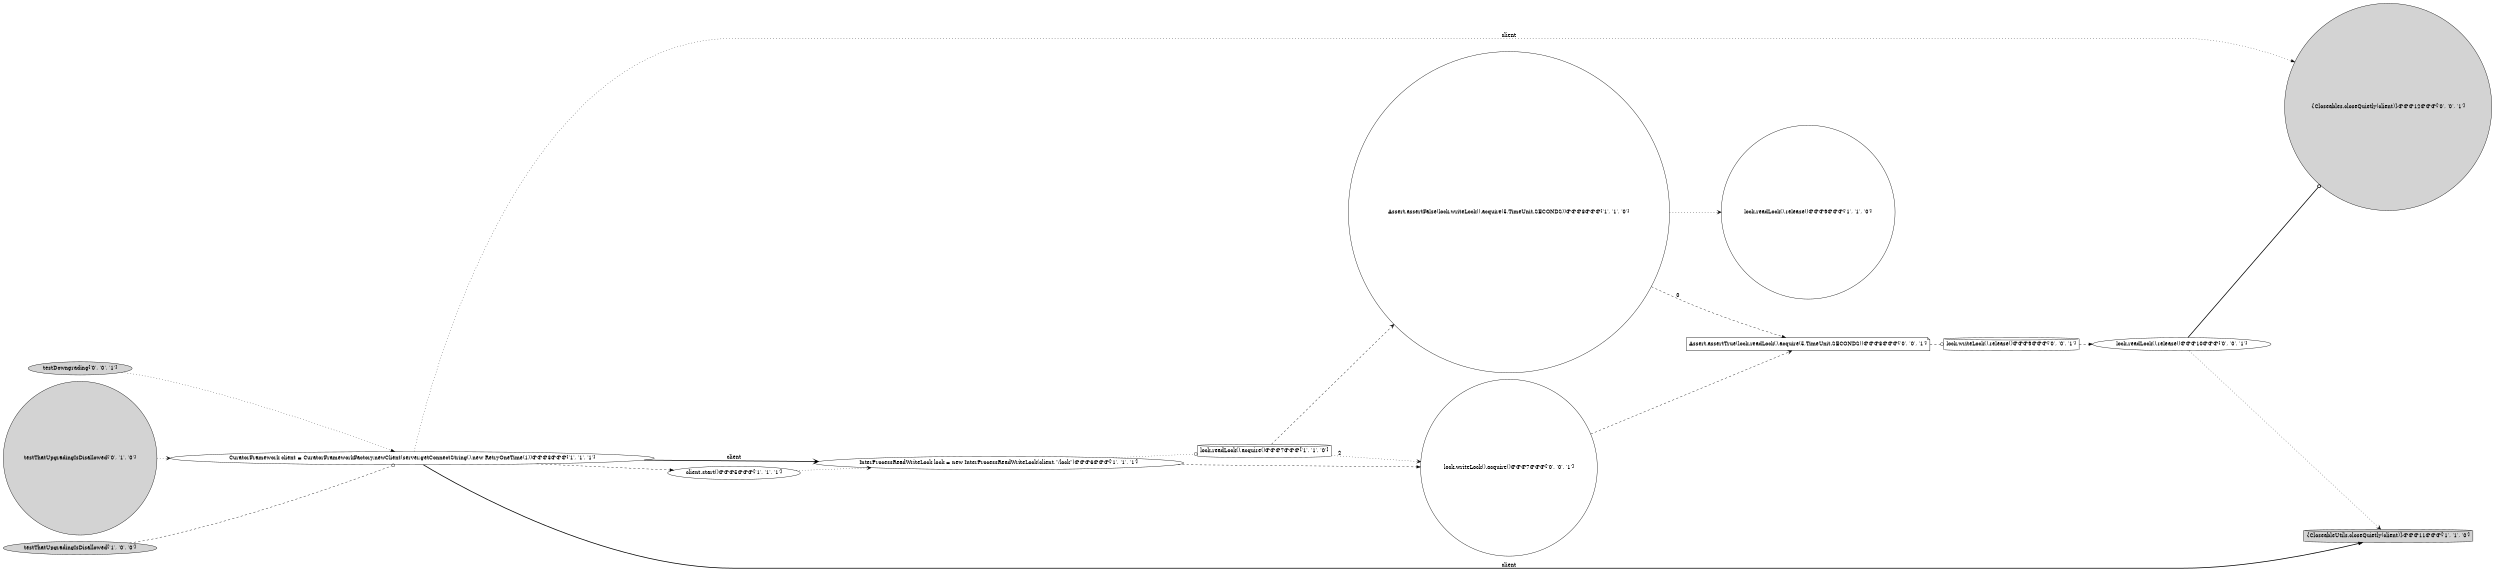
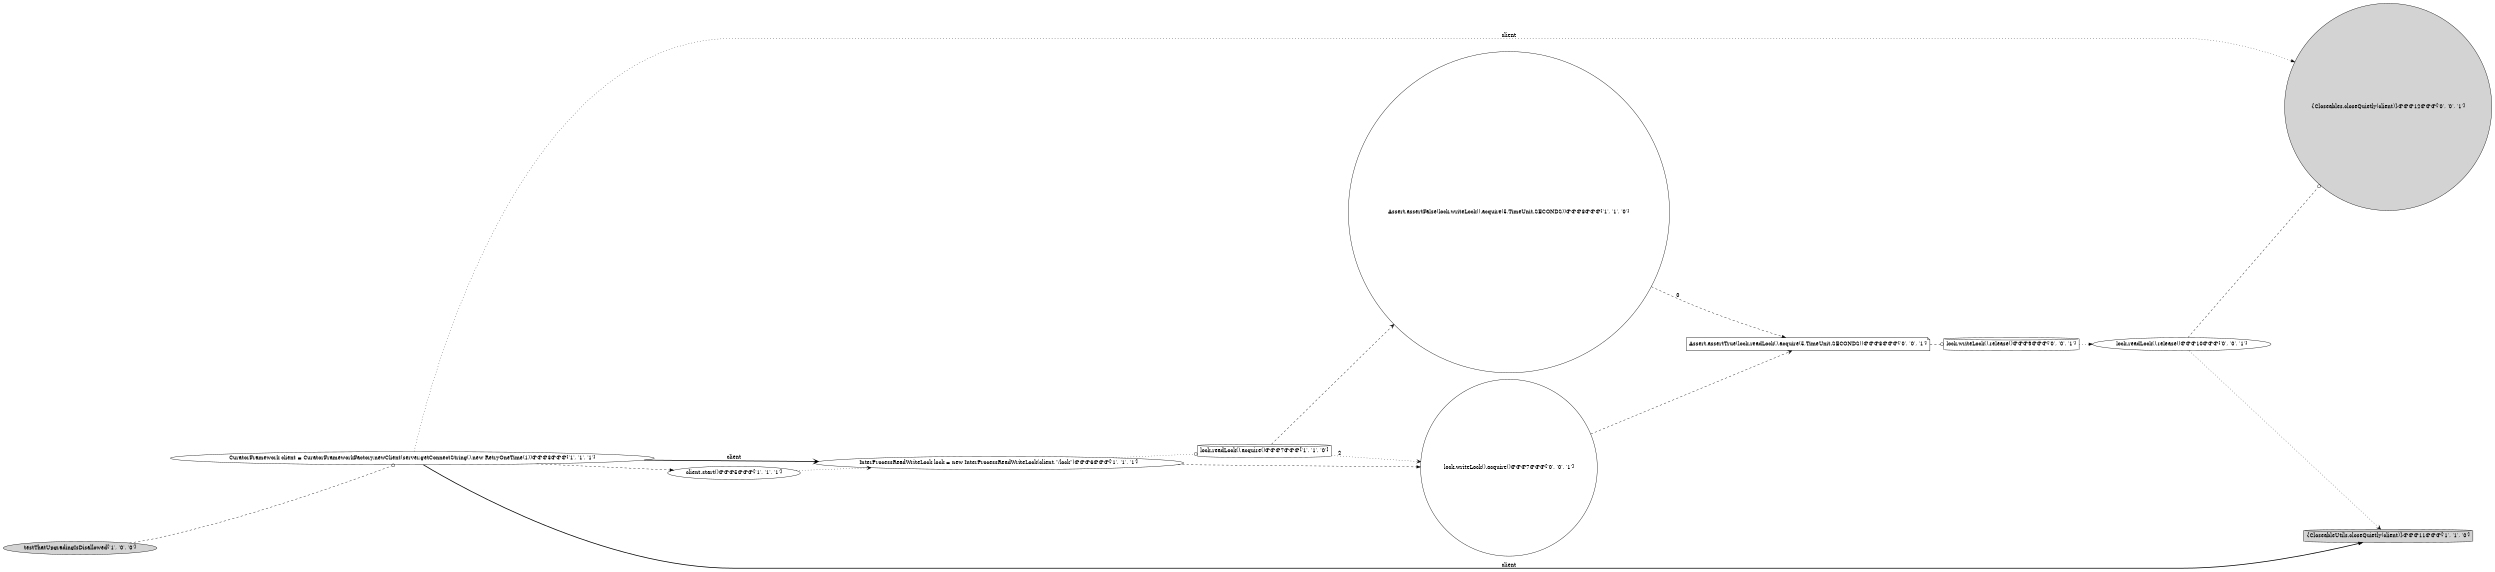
node "lock.readLock().release()@@@9@@@['1', '1', '0']": removed
edge "lock.readLock().release()@@@10@@@['0', '0', '1']" -> "{Closeables.closeQuietly(client)}@@@12@@@['0', '0', '1']": style bold -> dashed
edge "lock.writeLock().release()@@@9@@@['0', '0', '1']" -> "lock.readLock().release()@@@10@@@['0', '0', '1']": style dashed -> dotted
node "testDowngrading['0', '0', '1']": removed
node "testThatUpgradingIsDisallowed['0', '1', '0']": removed
